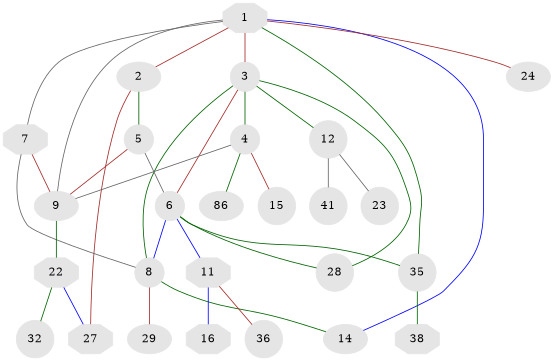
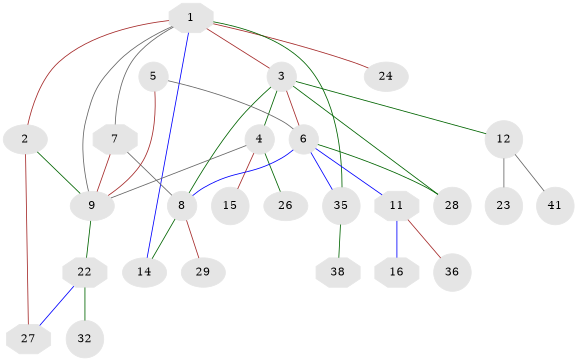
edge "2" -- "5": now "2" -- "9"
node "86": label "86" -> "26"
edge "6" -- "35": color darkgreen -> blue
